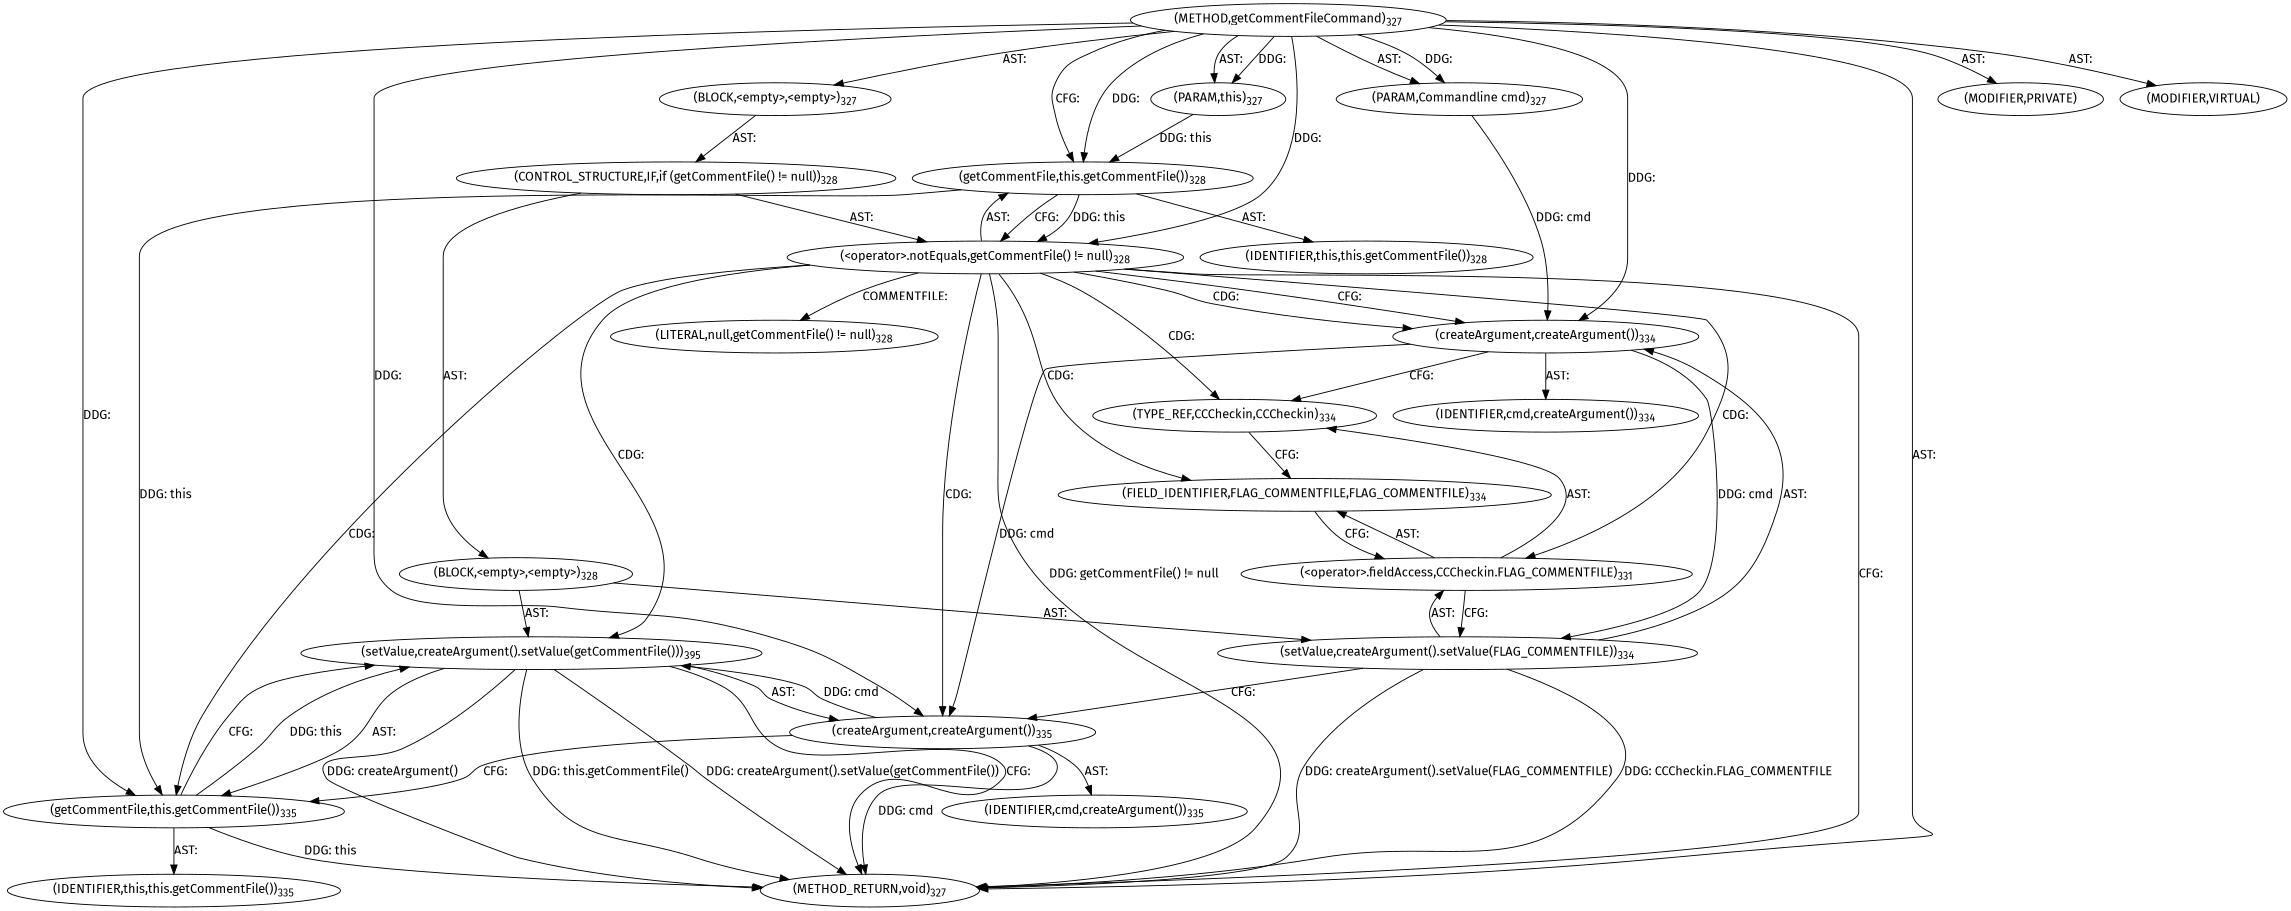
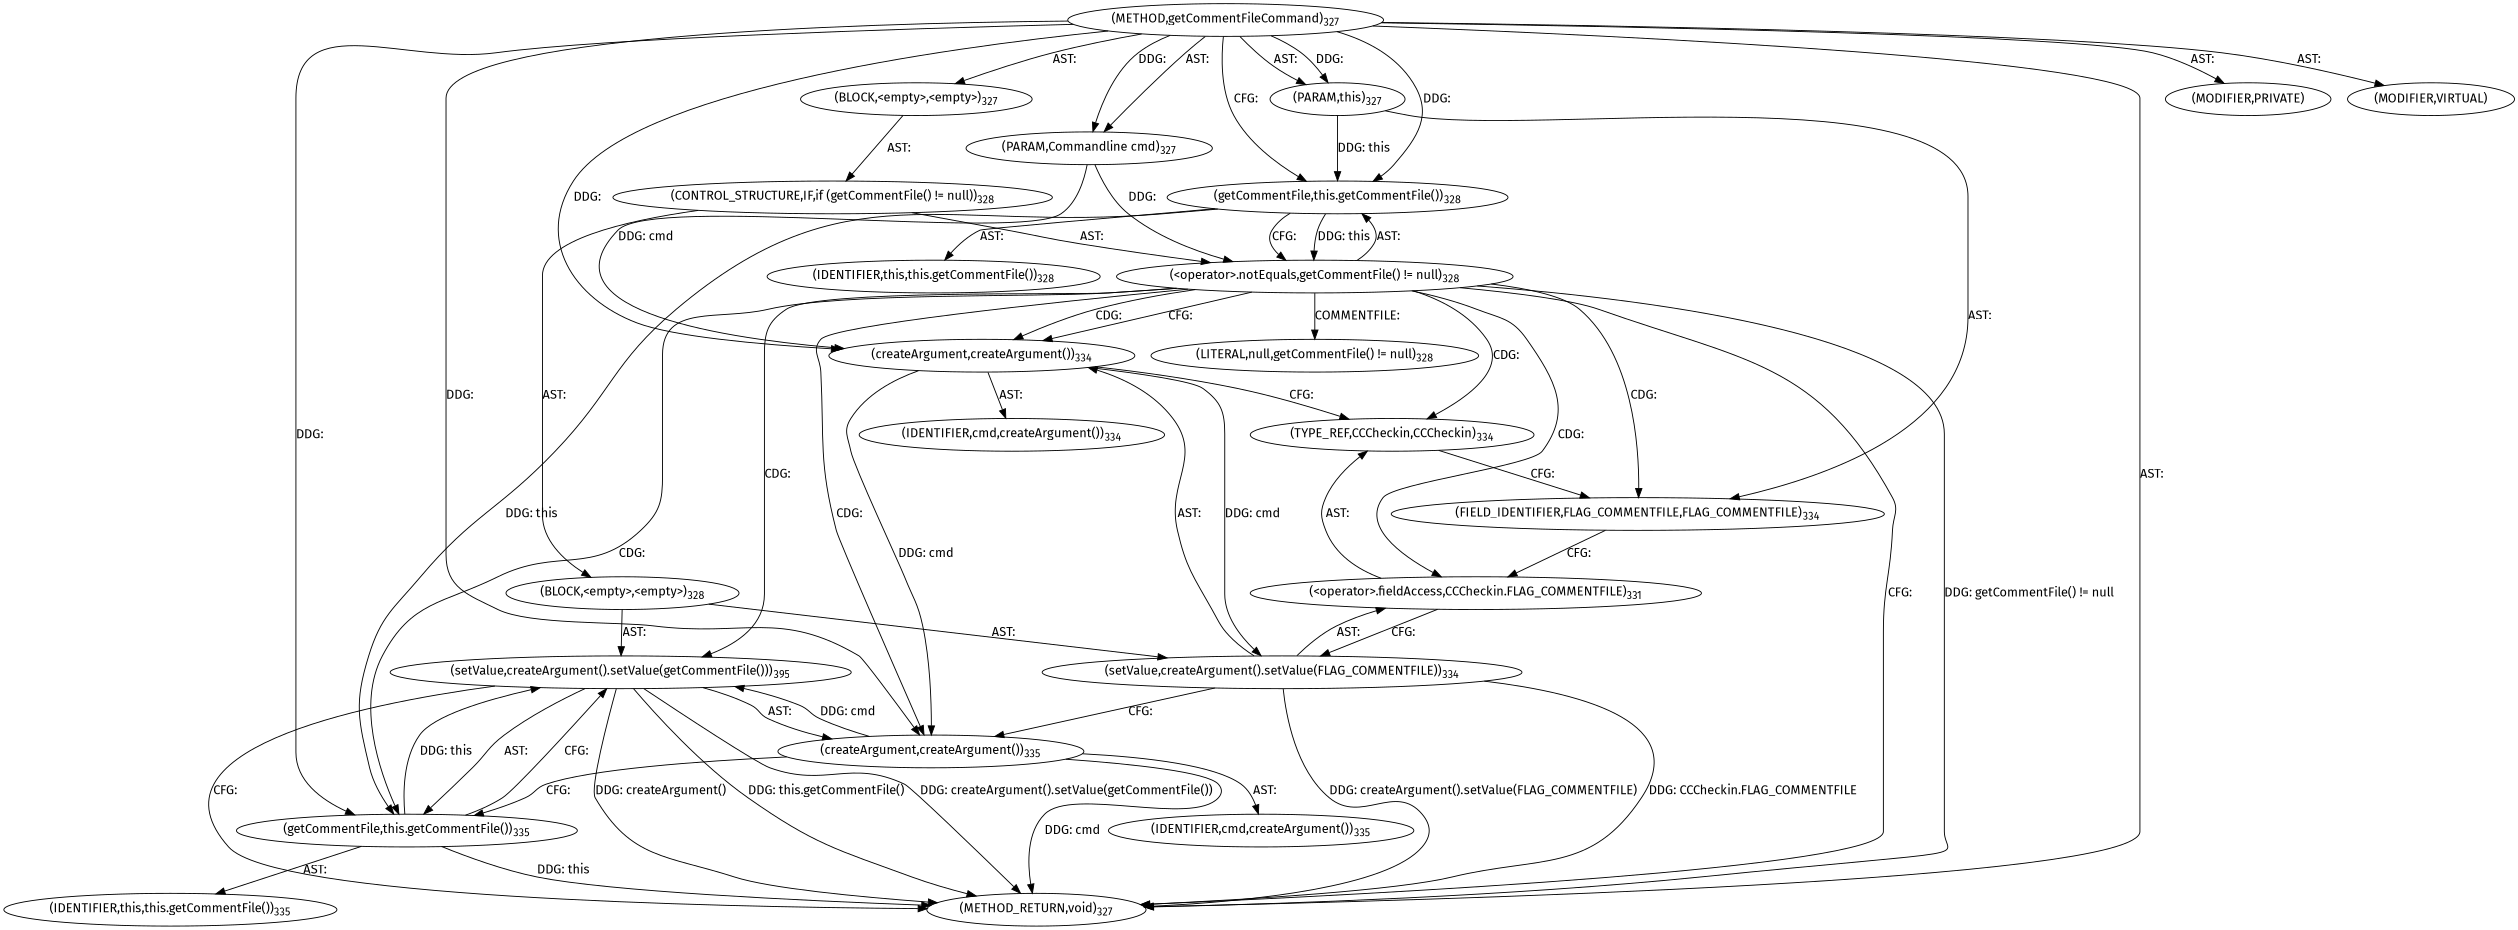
edge "(METHOD,getCommentFileCommand)" -> "(<operator>.notEquals,getCommentFile() != null)": now "(PARAM,Commandline cmd)" -> "(<operator>.notEquals,getCommentFile() != null)"
edge "(<operator>.fieldAccess,CCCheckin.FLAG_COMMENTFILE)" -> "(FIELD_IDENTIFIER,FLAG_COMMENTFILE,FLAG_COMMENTFILE)": now "(PARAM,this)" -> "(FIELD_IDENTIFIER,FLAG_COMMENTFILE,FLAG_COMMENTFILE)"
